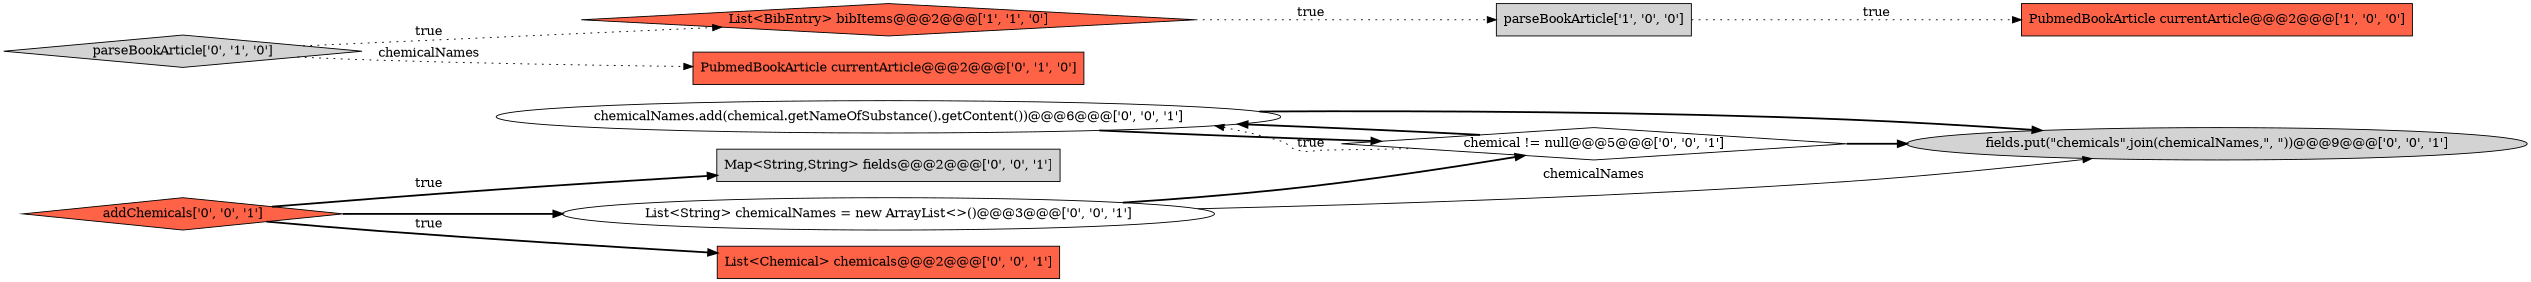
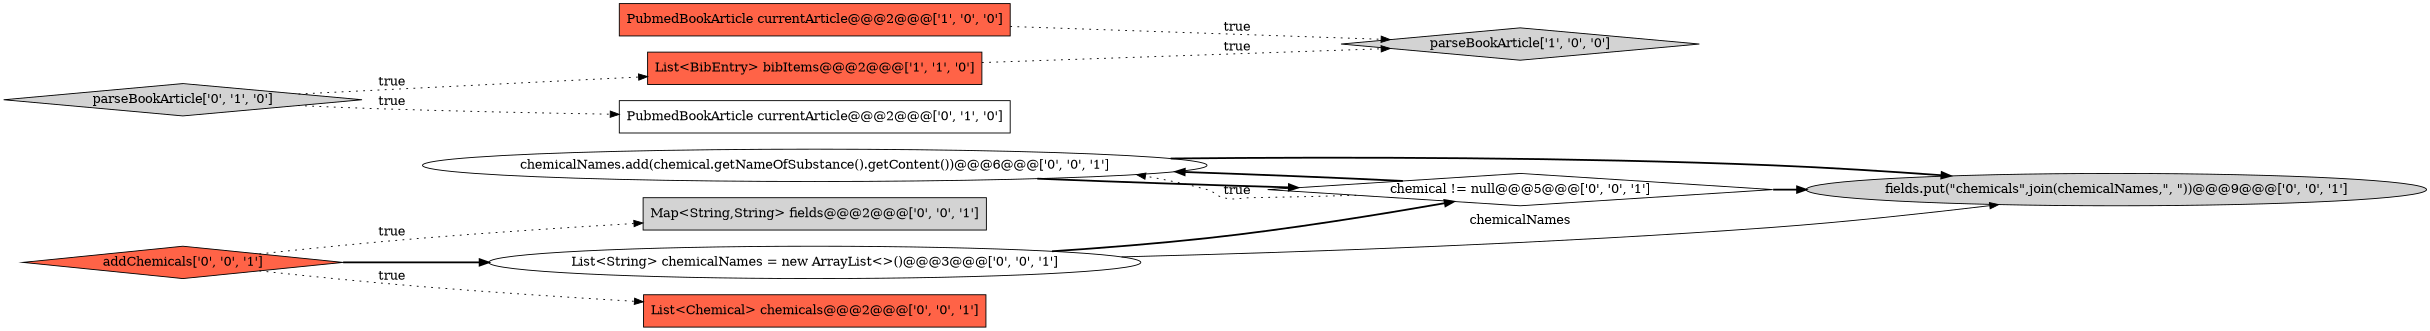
node "List<BibEntry> bibItems@@@2@@@['1', '1', '0']": shape diamond -> box
node "parseBookArticle['1', '0', '0']": shape box -> diamond
edge "parseBookArticle['1', '0', '0']" -> "PubmedBookArticle currentArticle@@@2@@@['1', '0', '0']": reversed
edge "parseBookArticle['0', '1', '0']" -> "PubmedBookArticle currentArticle@@@2@@@['0', '1', '0']": label "chemicalNames" -> "true"
node "PubmedBookArticle currentArticle@@@2@@@['0', '1', '0']": fillcolor tomato -> white
edge "addChemicals['0', '0', '1']" -> "Map<String,String> fields@@@2@@@['0', '0', '1']": style bold -> dotted
edge "addChemicals['0', '0', '1']" -> "List<Chemical> chemicals@@@2@@@['0', '0', '1']": style bold -> dotted
